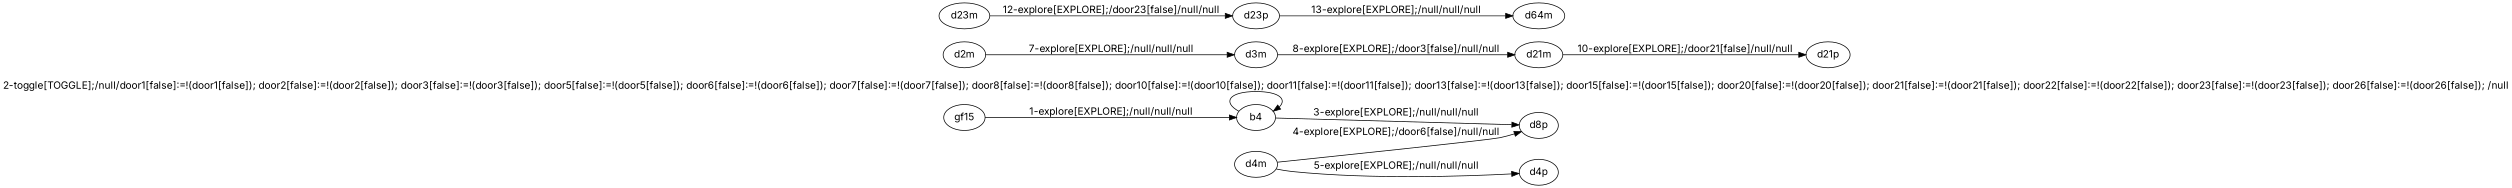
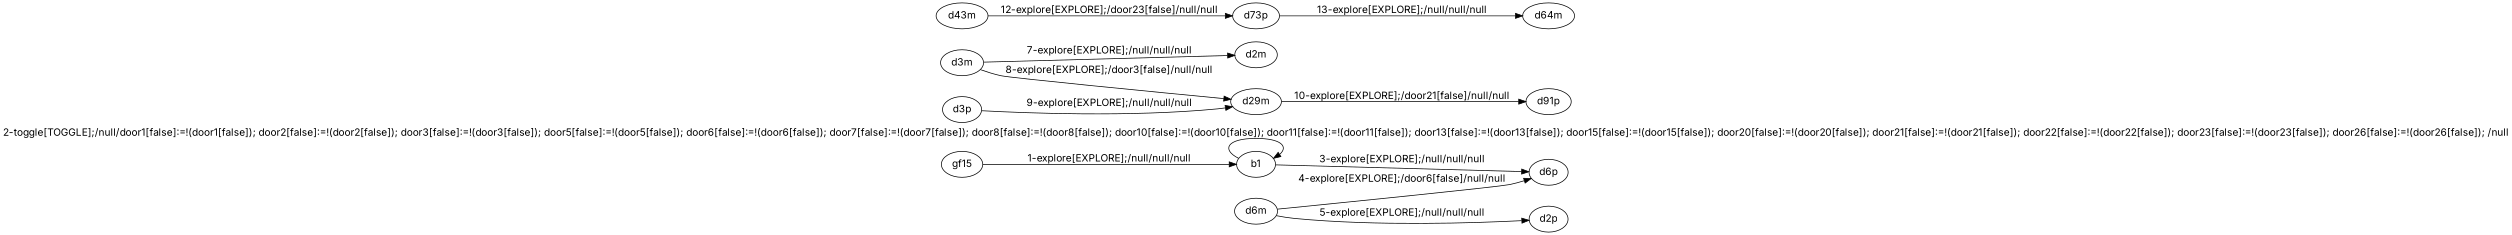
node "d23m": label "d23m" -> "d43m"
node "d23p": label "d23p" -> "d73p"
edge "d2m" -> "d3m": reversed
node "d21m": label "d21m" -> "d29m"
node "d21p": label "d21p" -> "d91p"
node "d3p": added
node "b4": label "b4" -> "b1"
node "d8p": label "d8p" -> "d6p"
node "d4m": label "d4m" -> "d6m"
node "d4p": label "d4p" -> "d2p"
